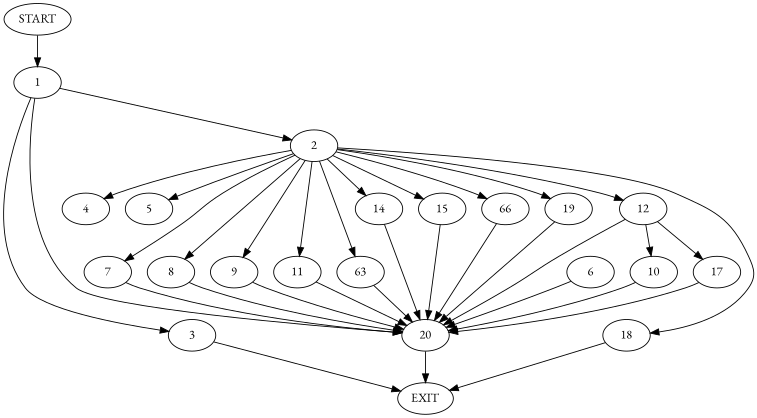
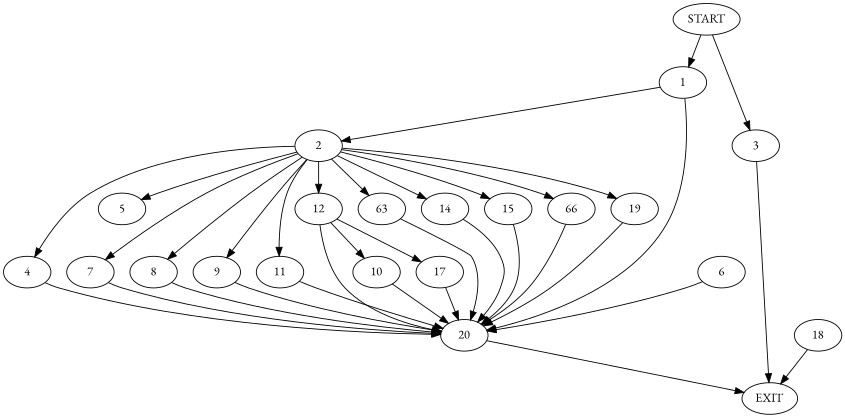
edge "2" -> "18": removed
edge "1" -> "3": now "START" -> "3"
edge "4" -> "20": added
